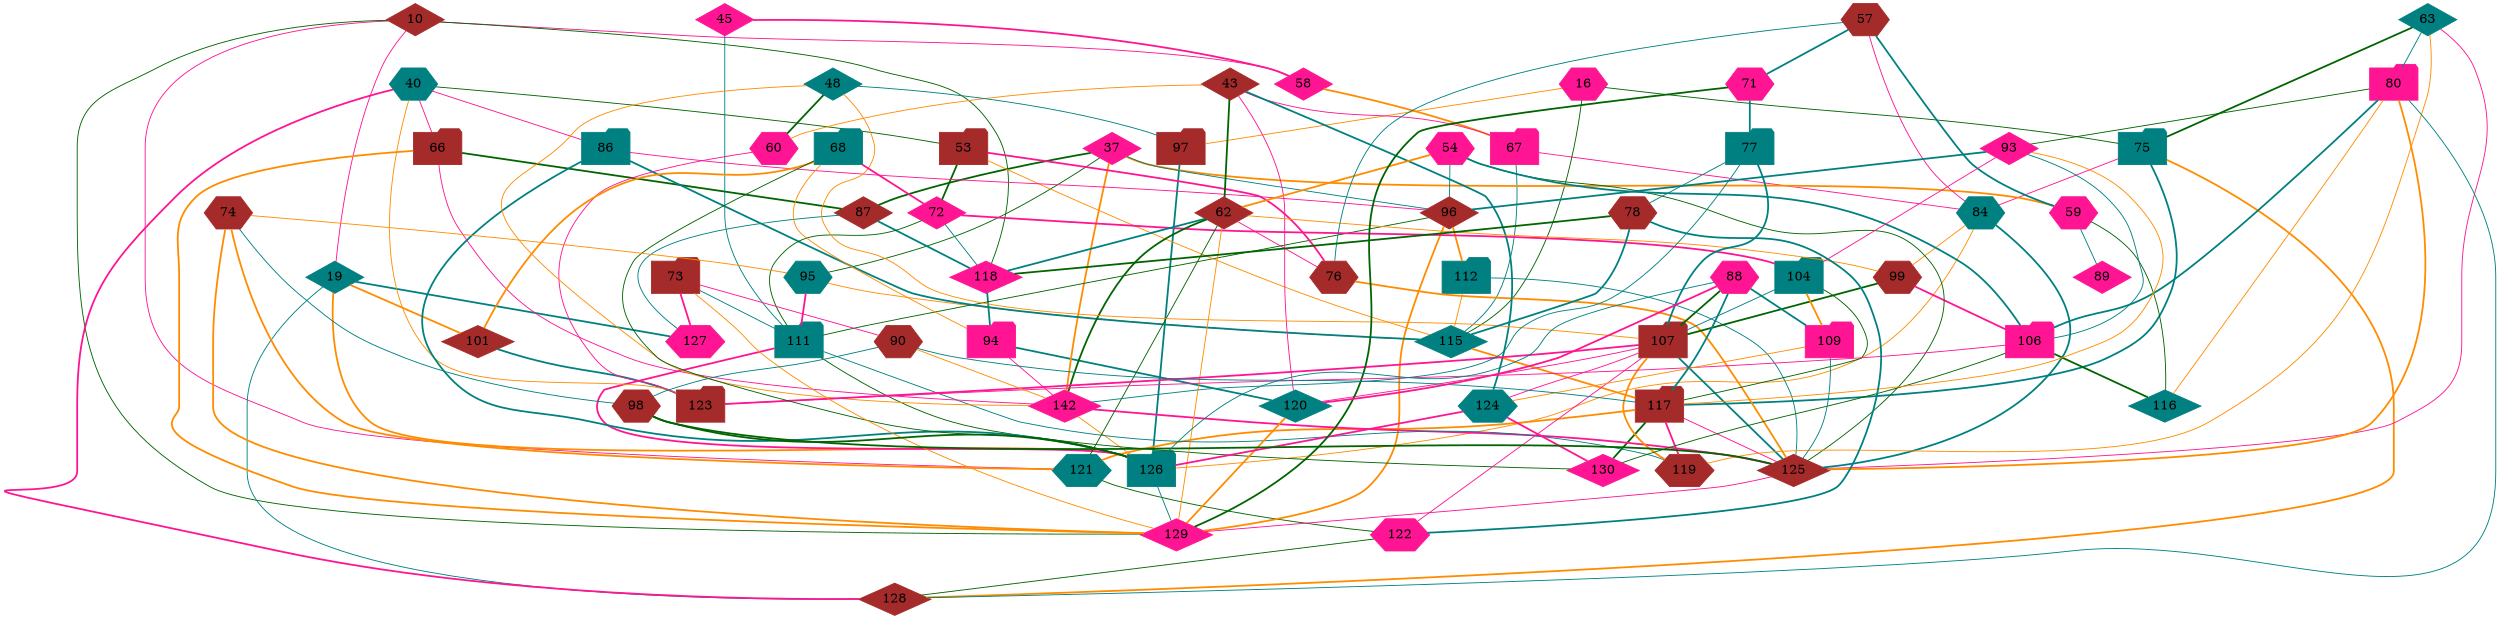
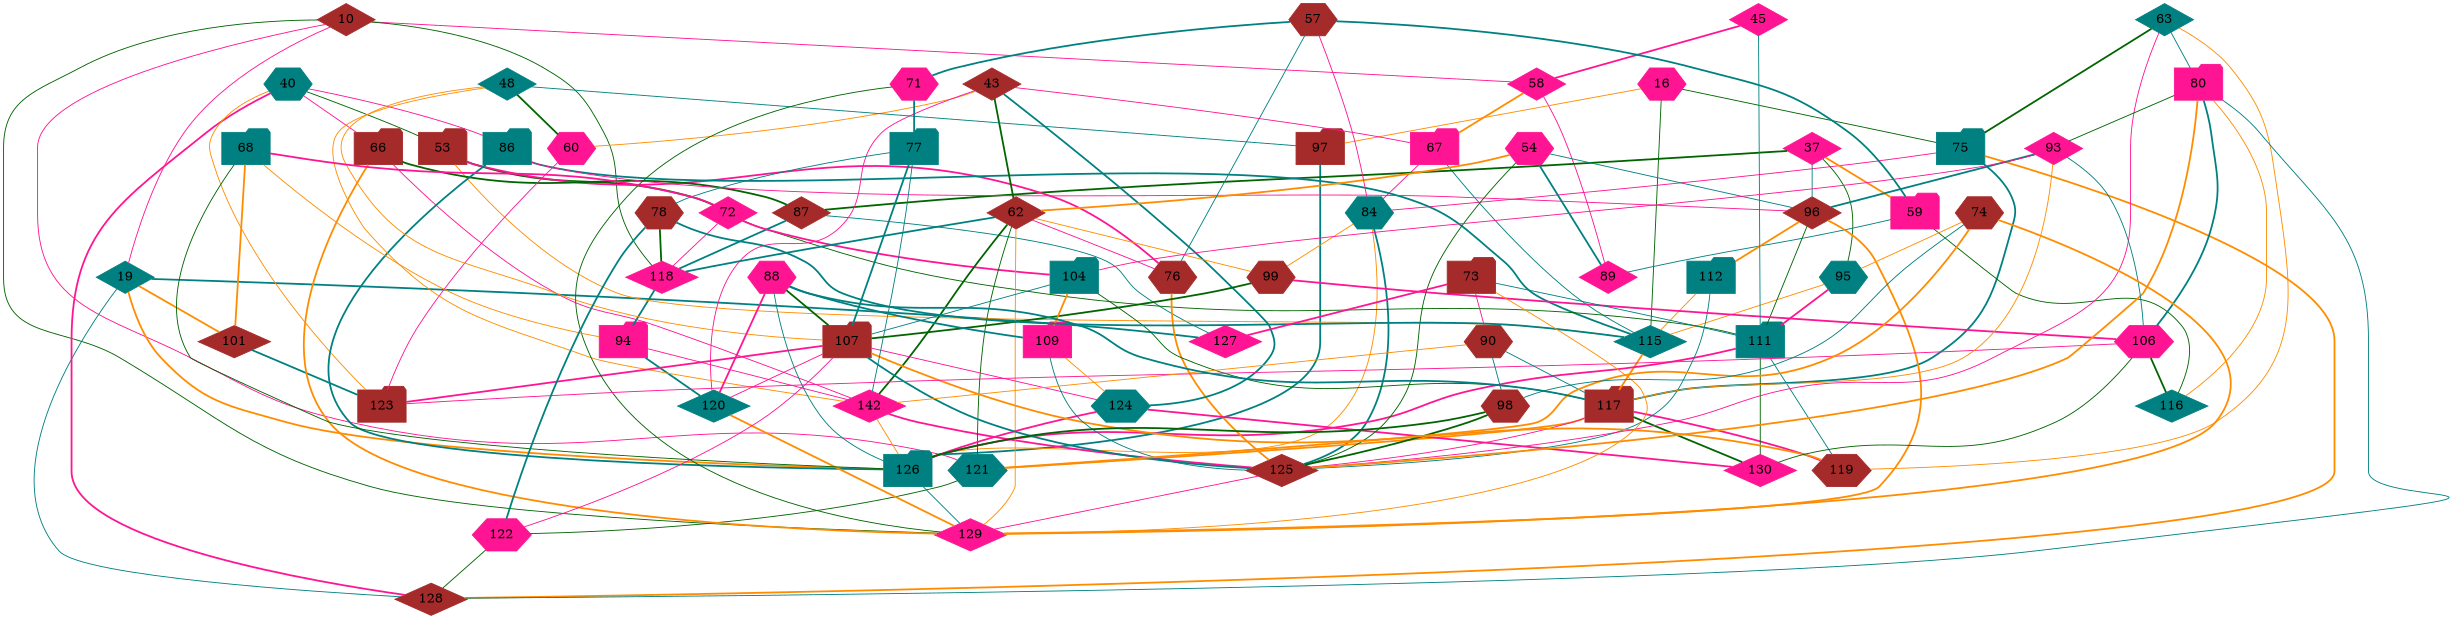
edge "58" -- "89": added
edge "54" -- "106": now "54" -- "89"
node "59": shape hexagon -> folder
edge "72" -- "118": color teal -> deeppink
edge "71" -- "129": style bold -> solid
edge "37" -- "142": removed
node "127": shape hexagon -> diamond
node "106": shape folder -> hexagon
